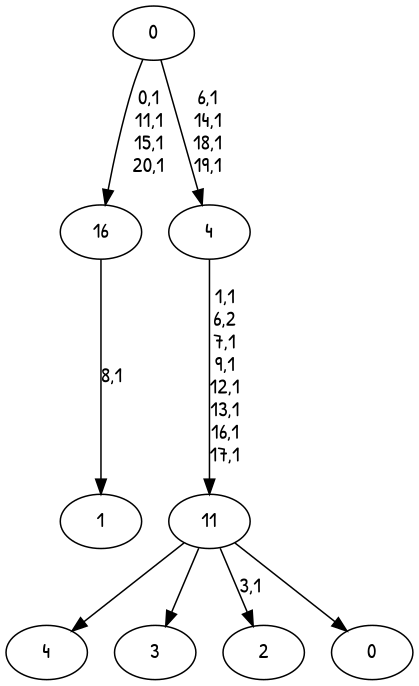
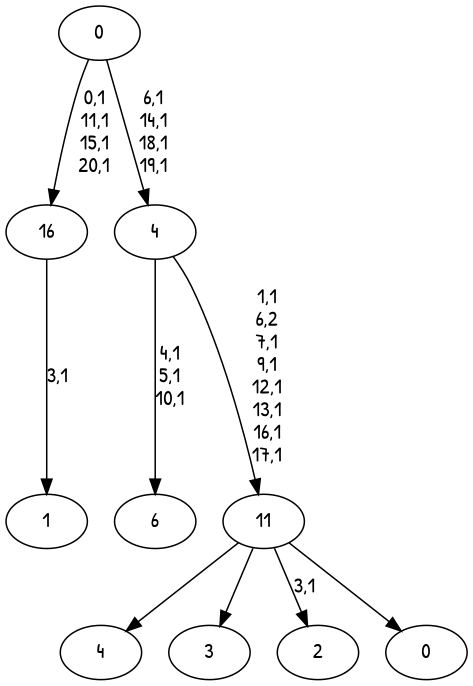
edge "16" -> "1": label "8,1" -> "3,1"
node "6": added
